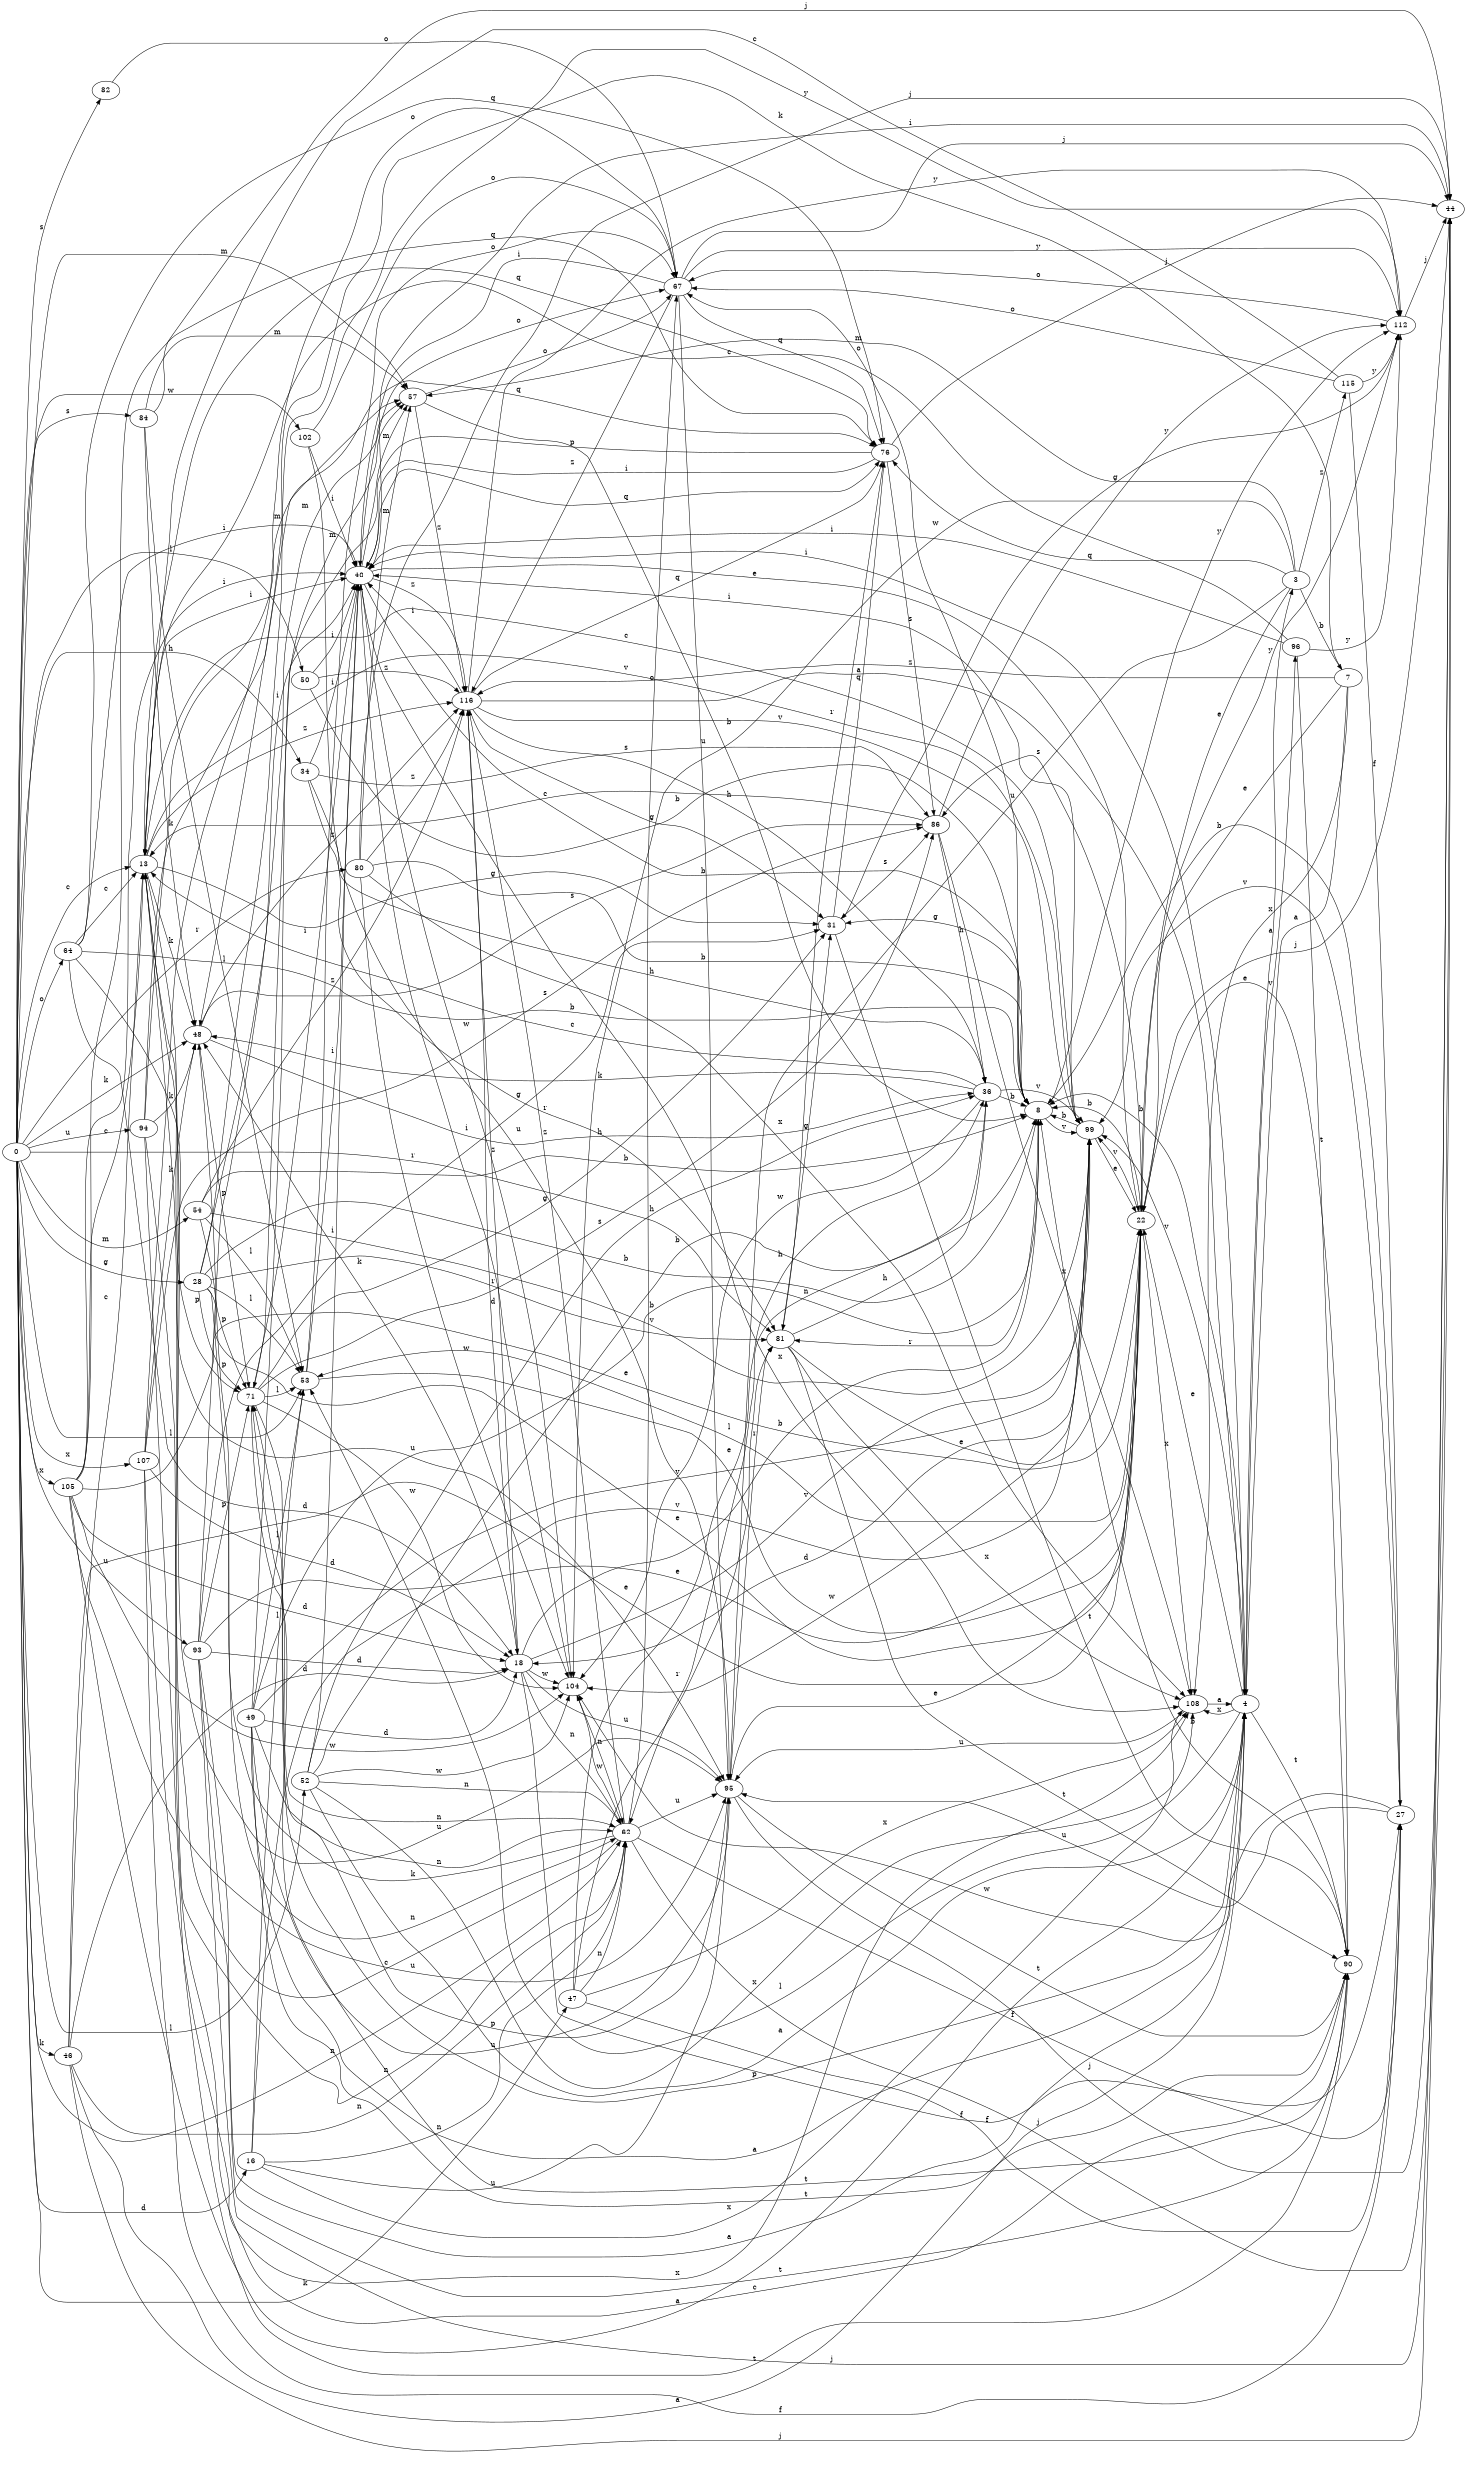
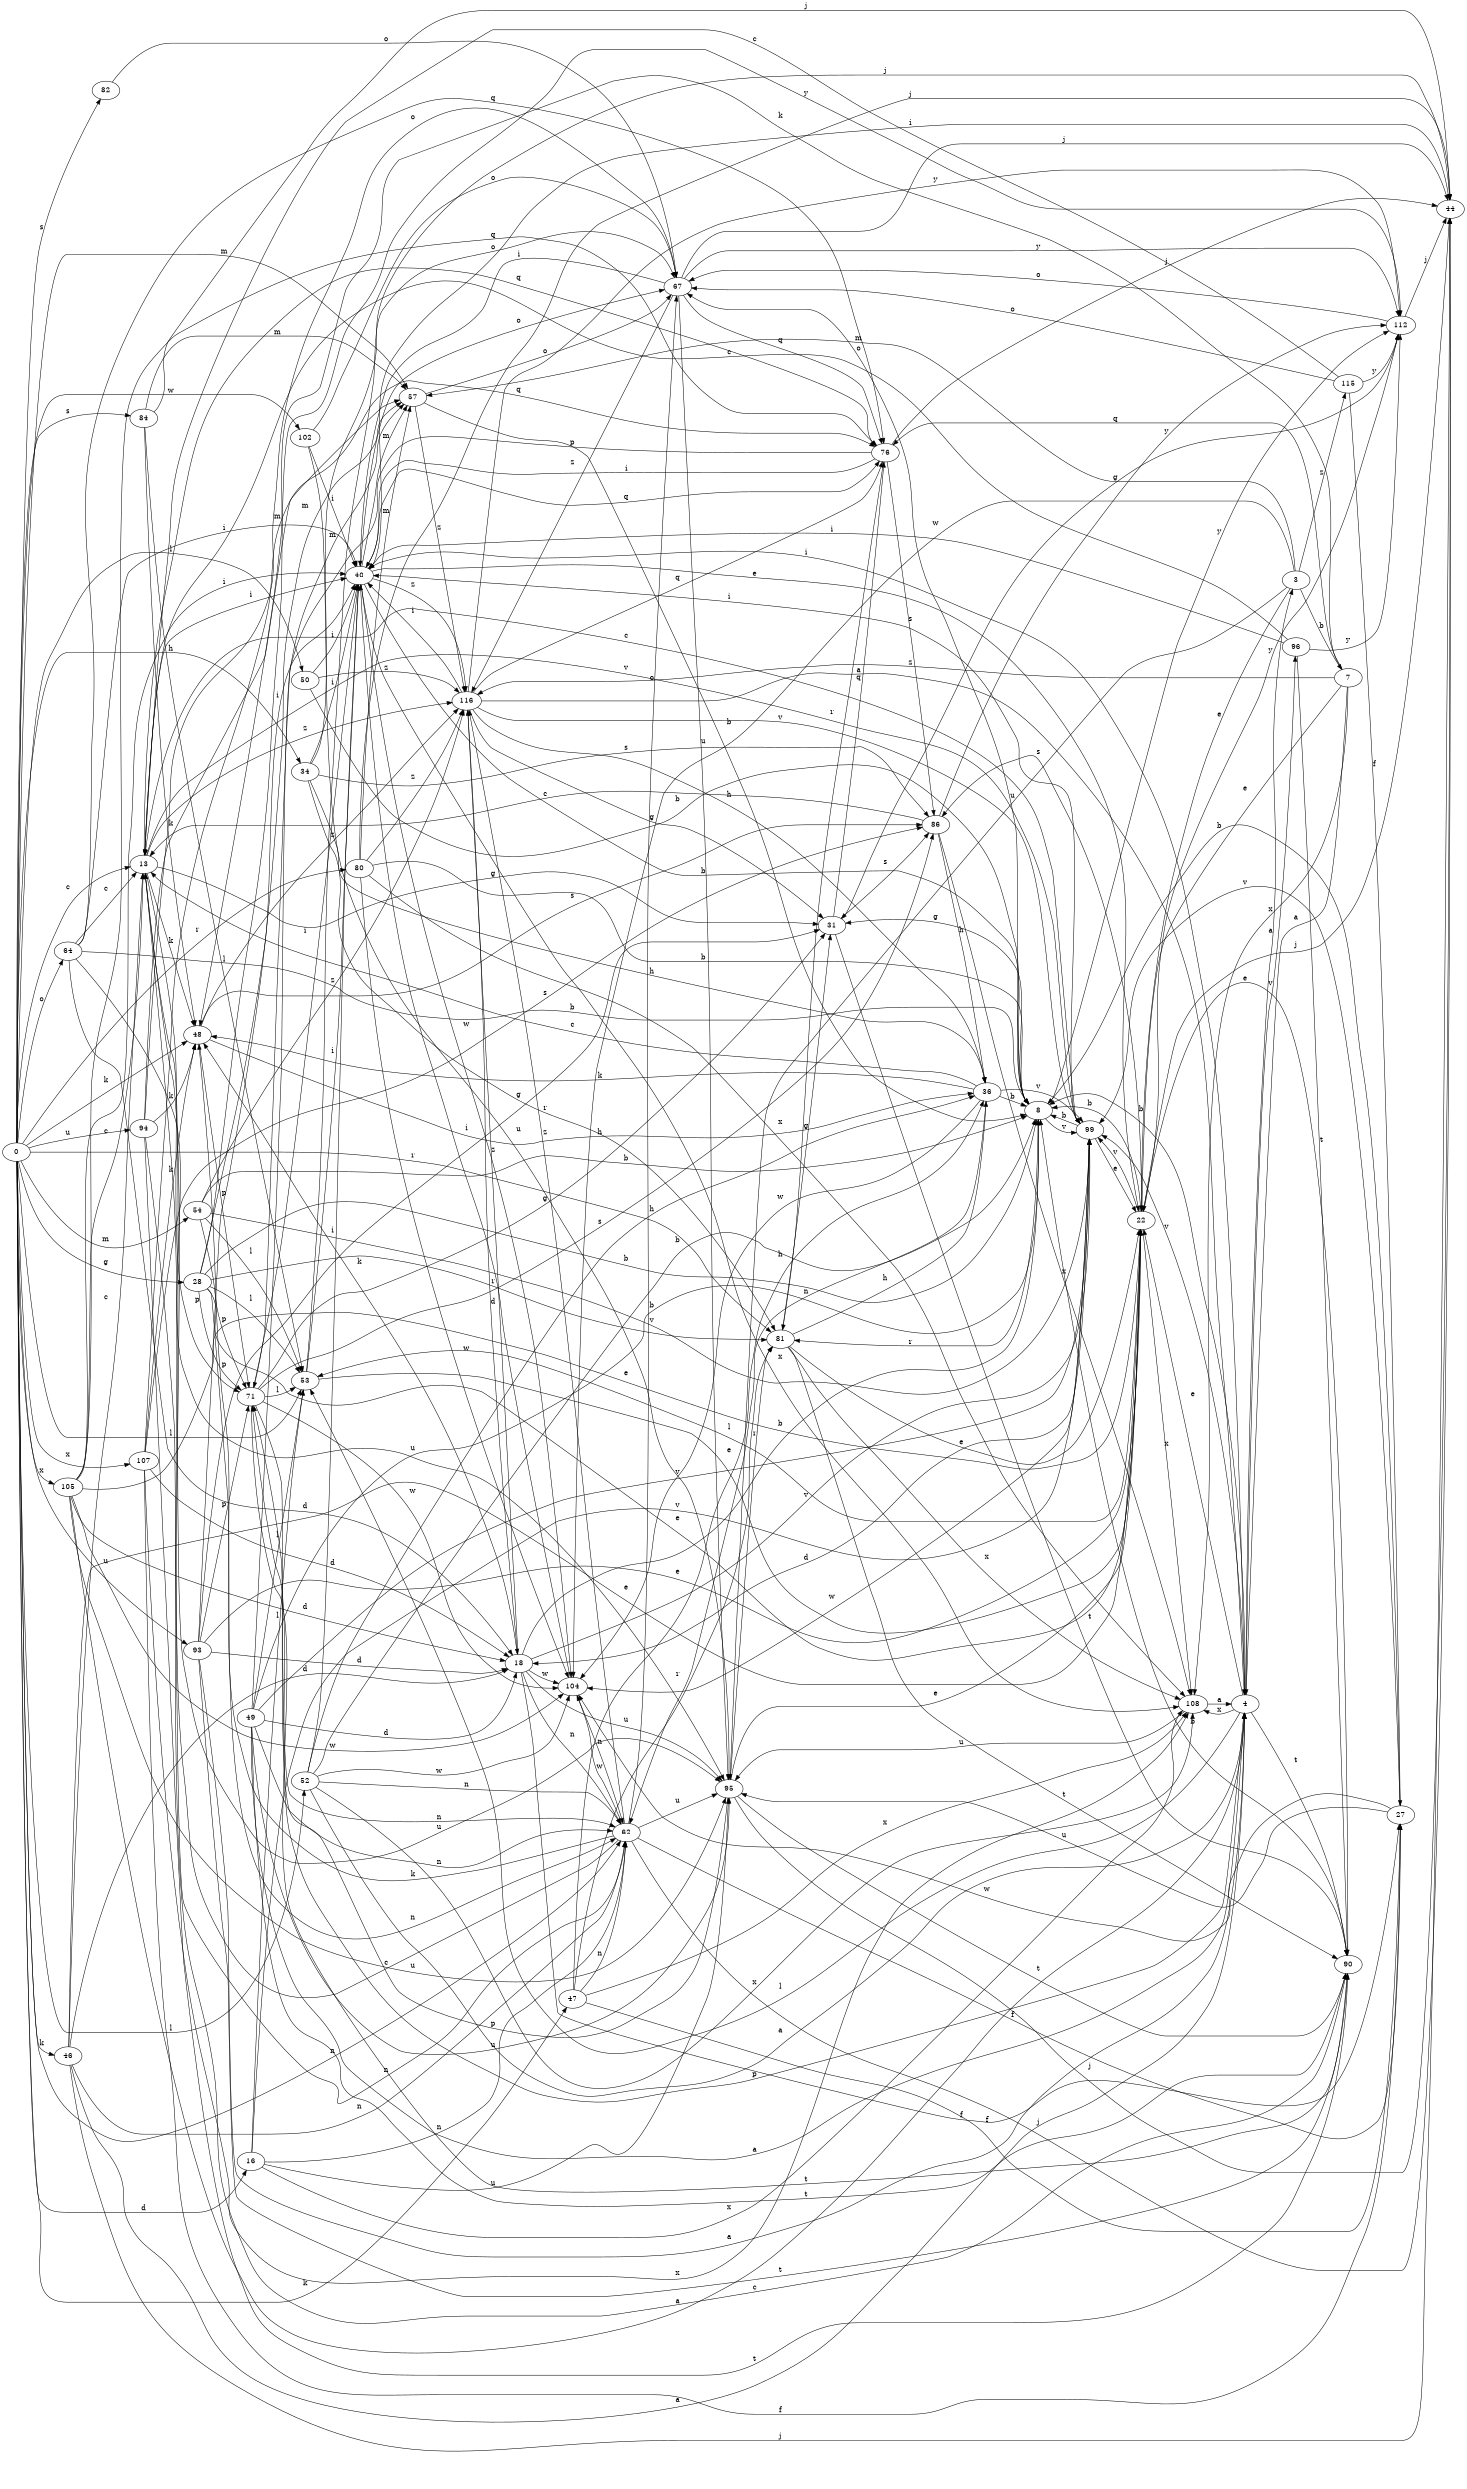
edge "3" -> "76": now "7" -> "76"
edge "93" -> "44": now "34" -> "44"
